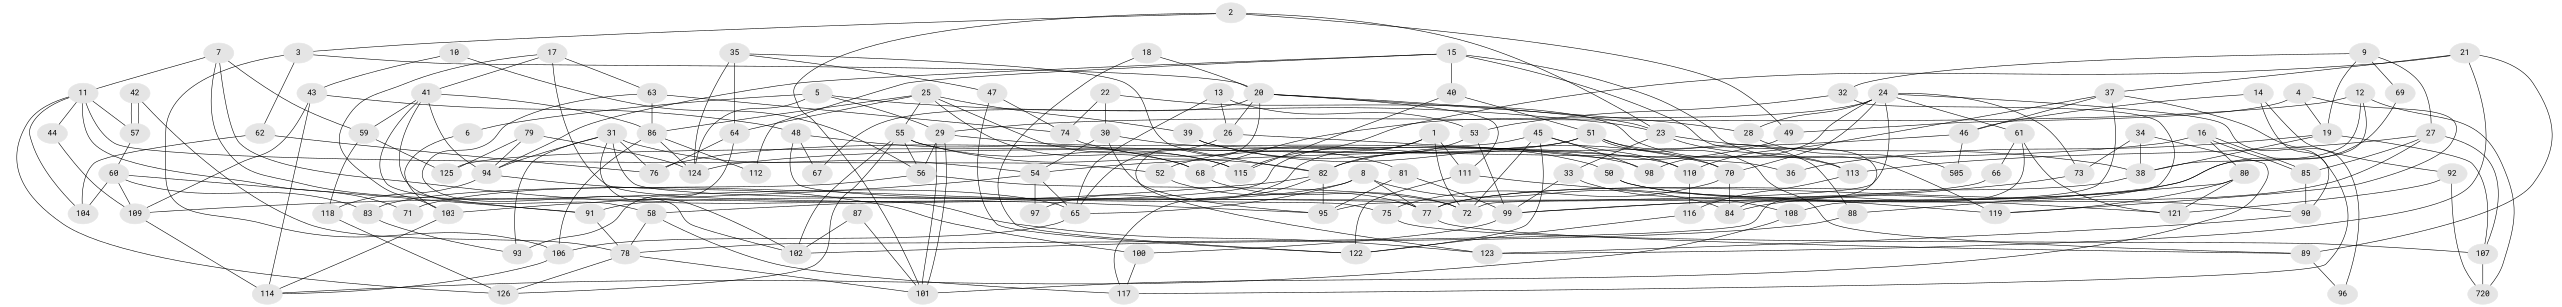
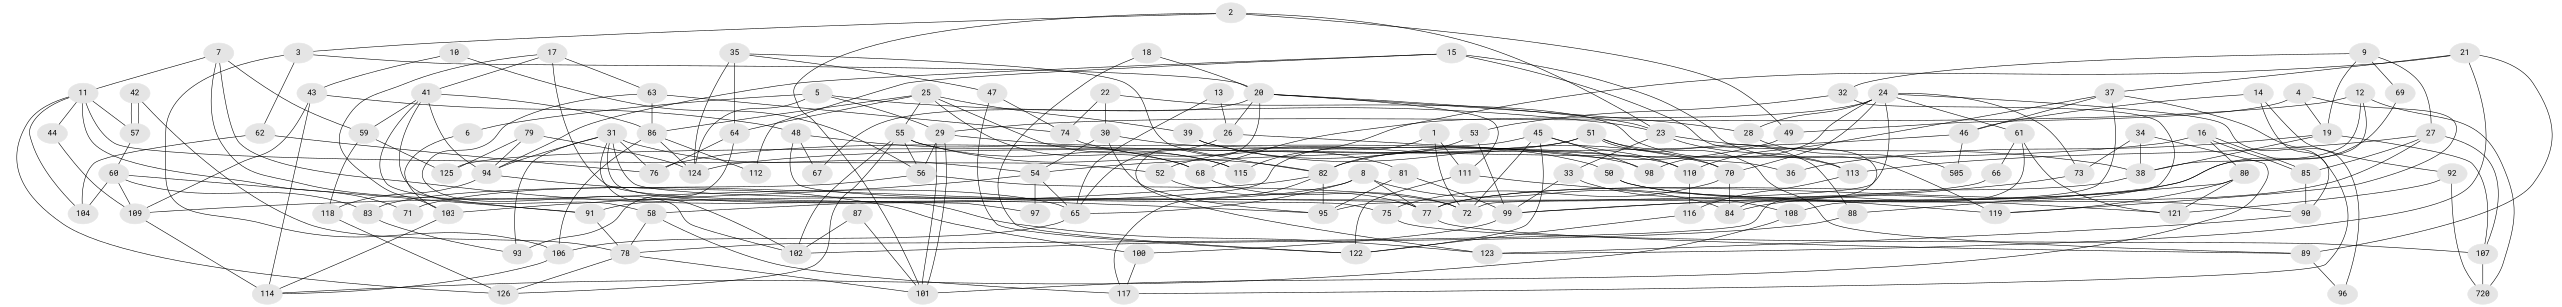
node "40": removed
edge "13" -- "53": removed
edge "1" -- "97": now "31" -- "97"
